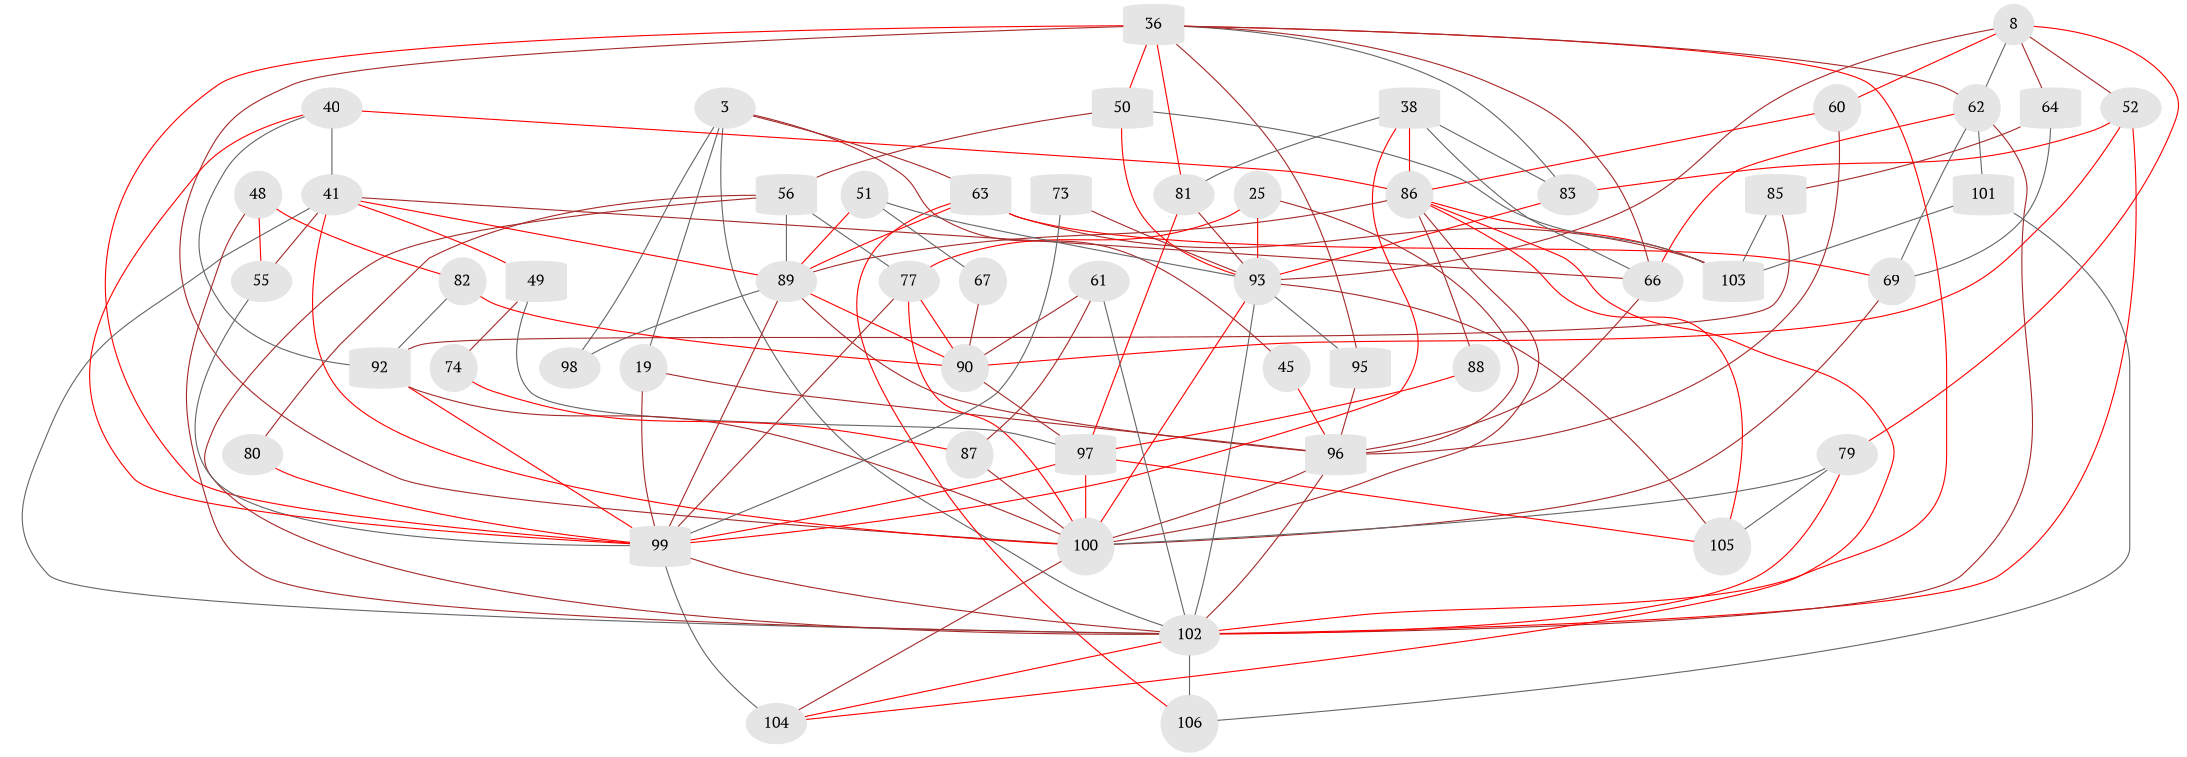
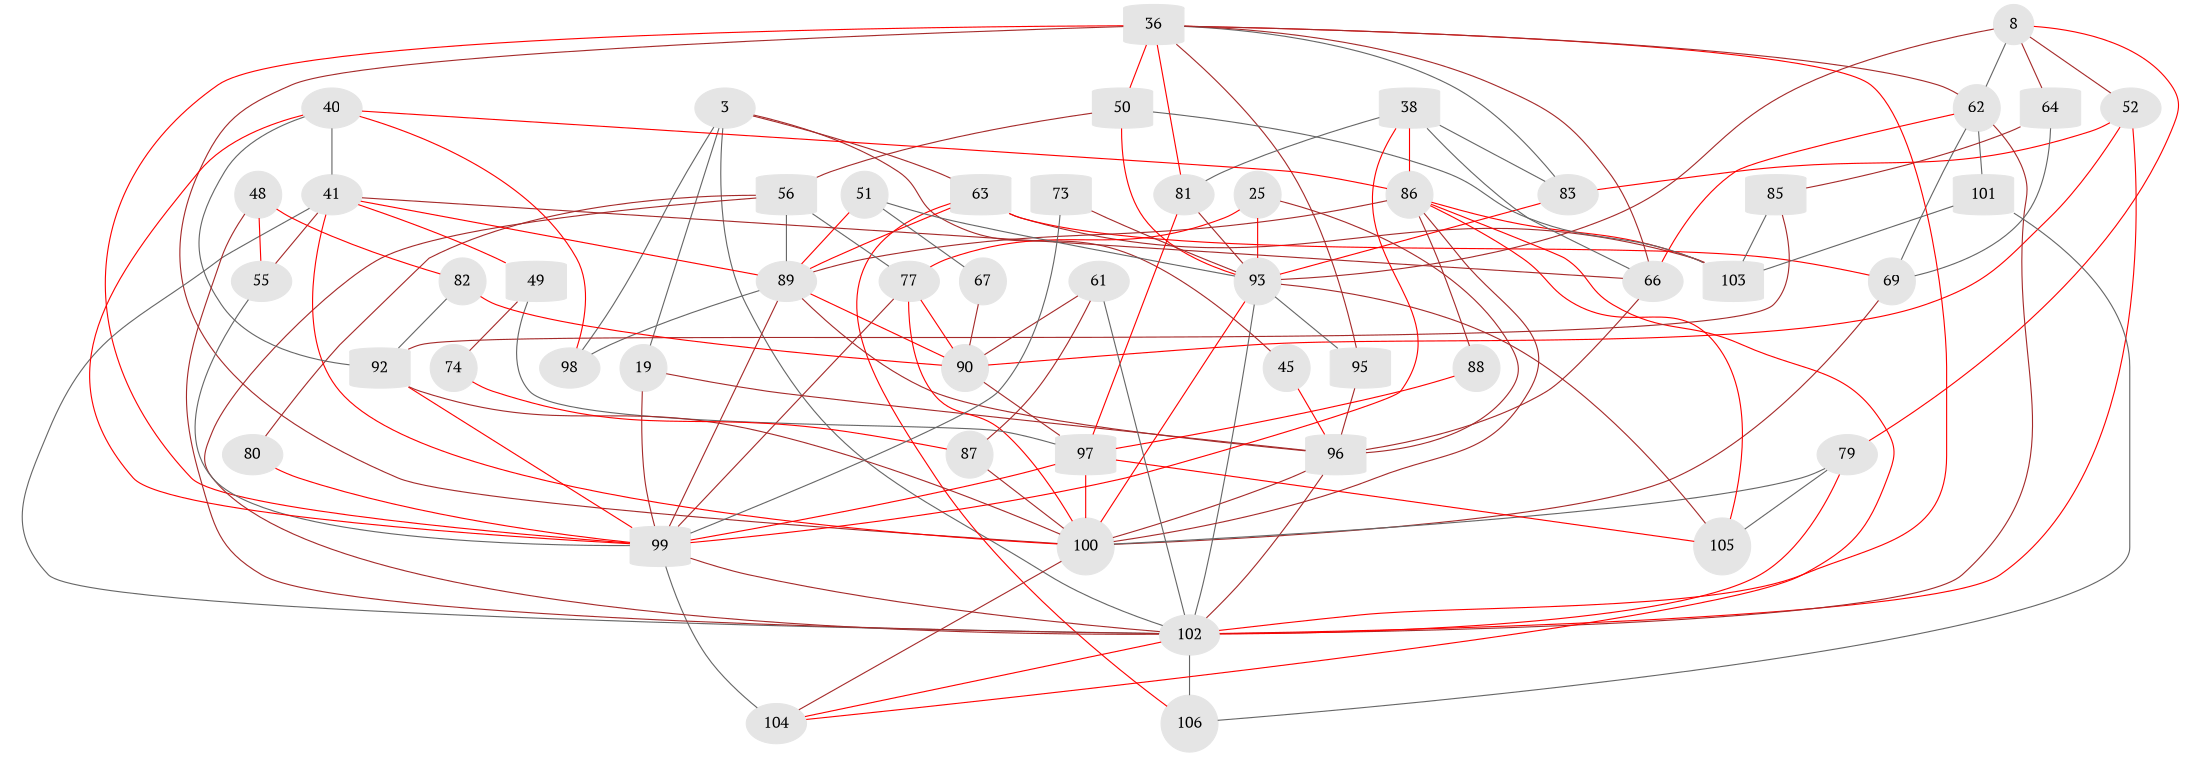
node "60": removed
edge "40" -- "98": added
